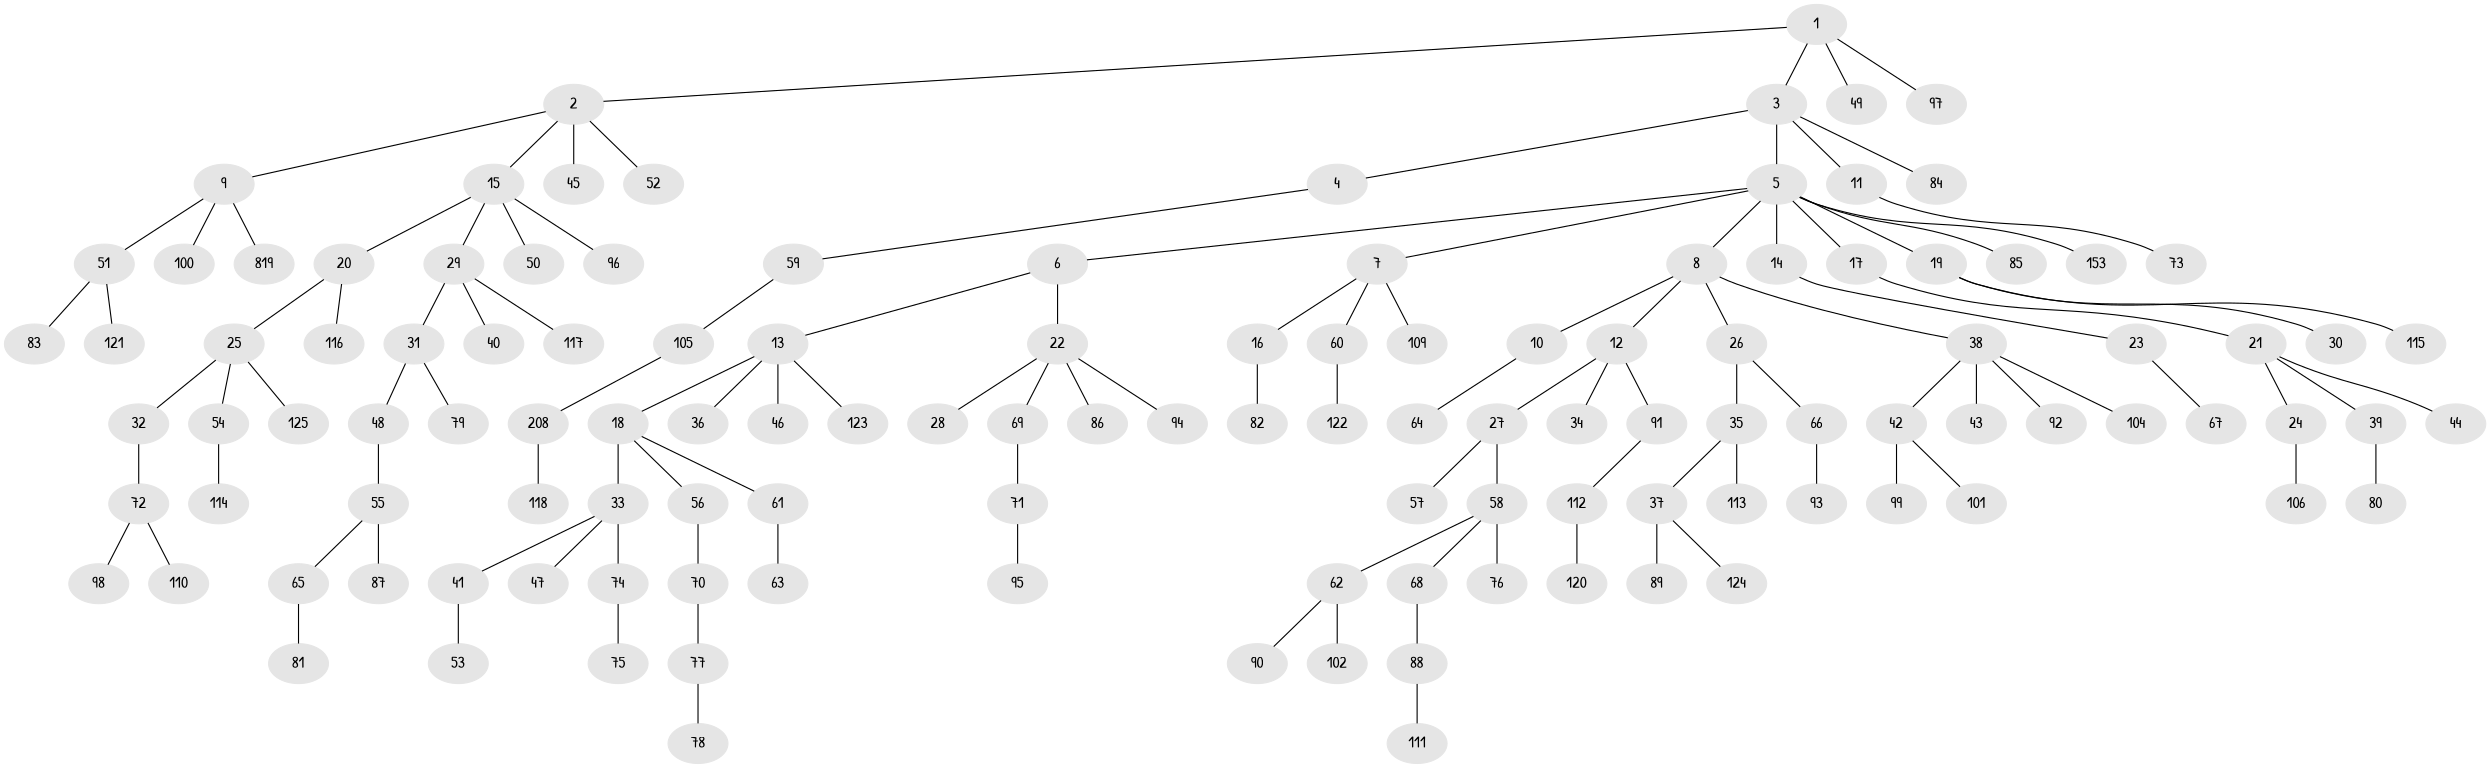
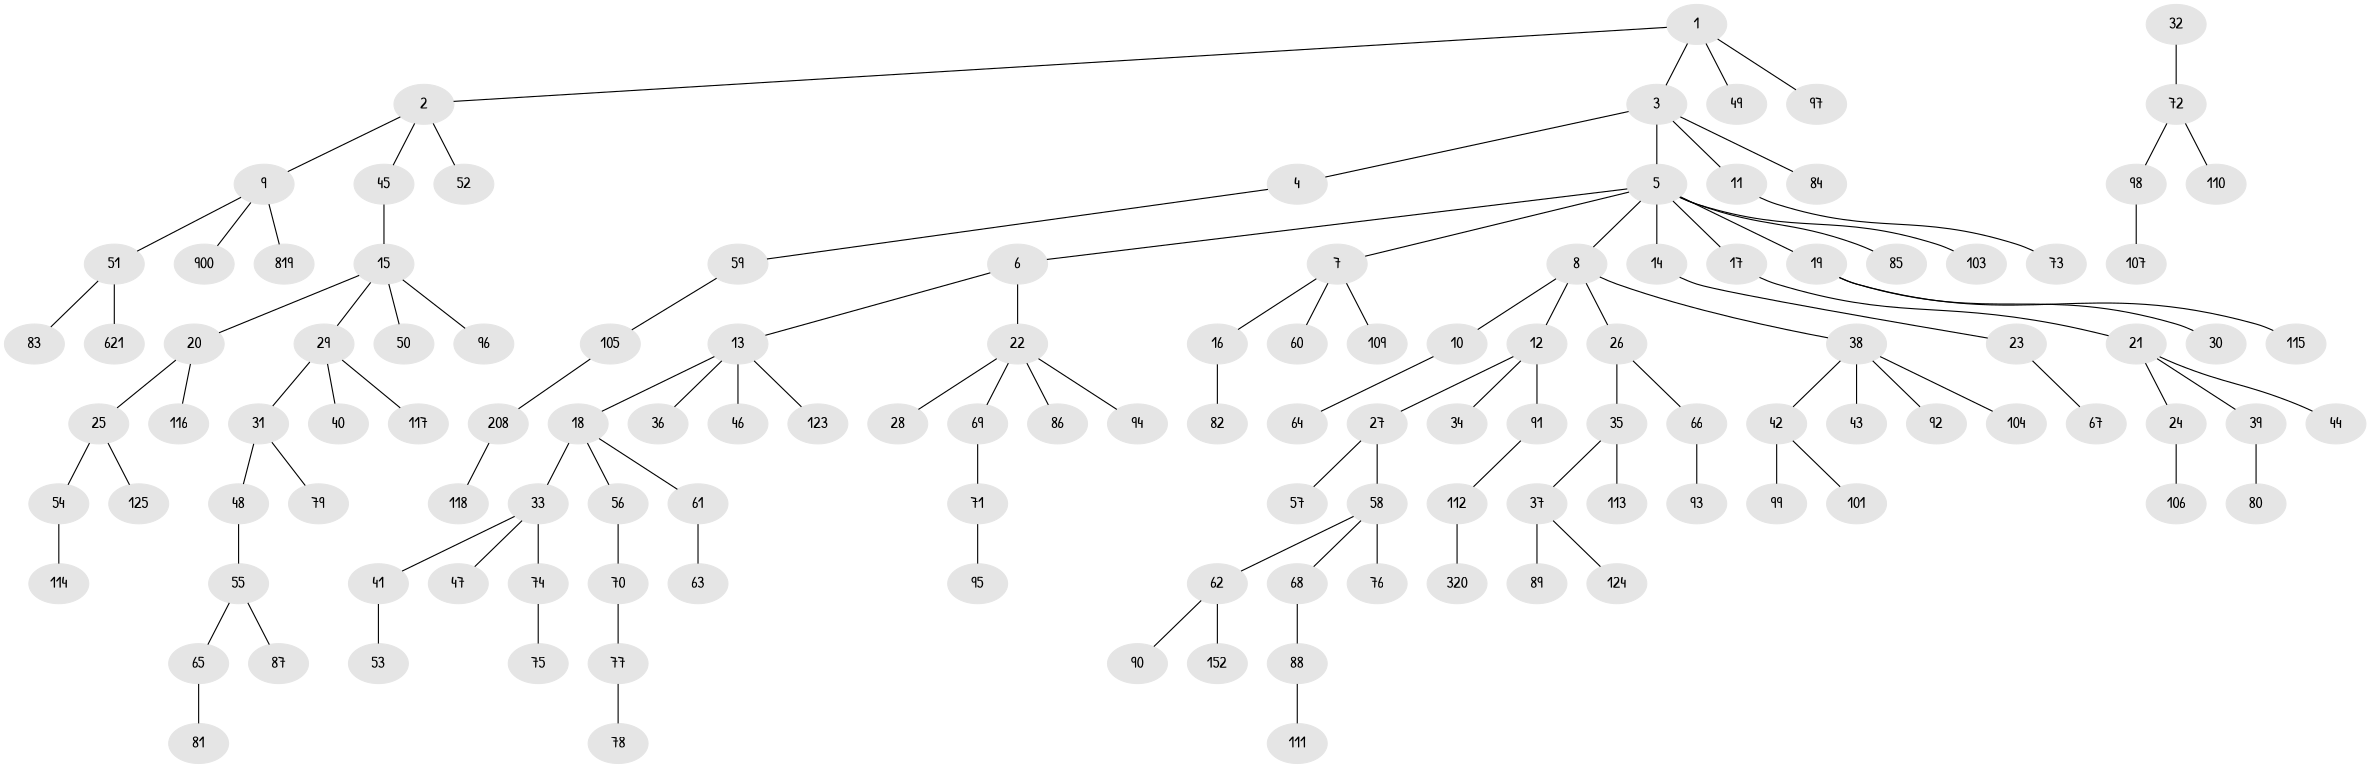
edge "2" -- "15": now "45" -- "15"
node "100": label "100" -> "900"
node "153": label "153" -> "103"
node "107": added
node "121": label "121" -> "621"
edge "25" -- "32": removed
node "122": removed
node "120": label "120" -> "320"
node "102": label "102" -> "152"
